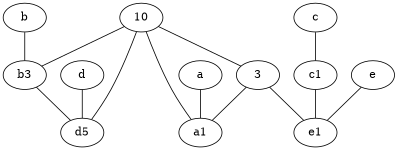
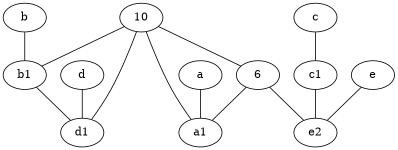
node "b3": label "b3" -> "b1"
node "3": label "3" -> "6"
node "d5": label "d5" -> "d1"
node "e1": label "e1" -> "e2"
